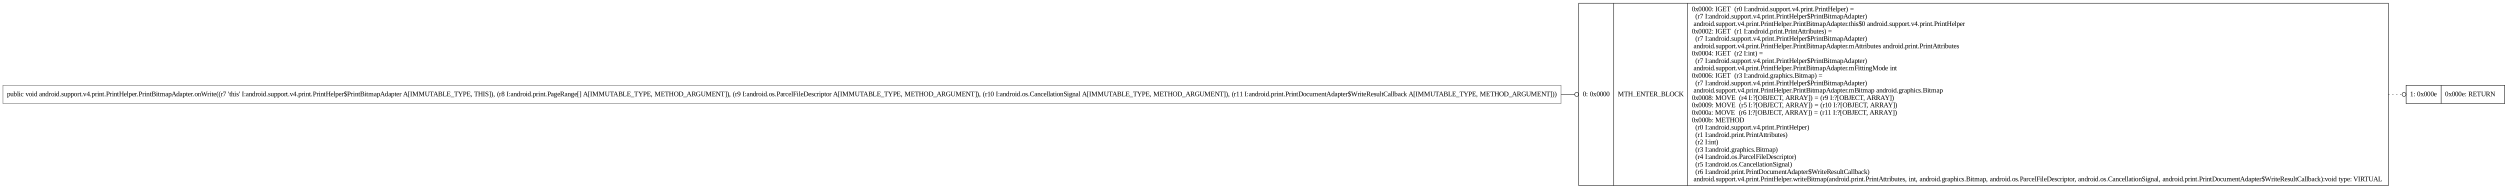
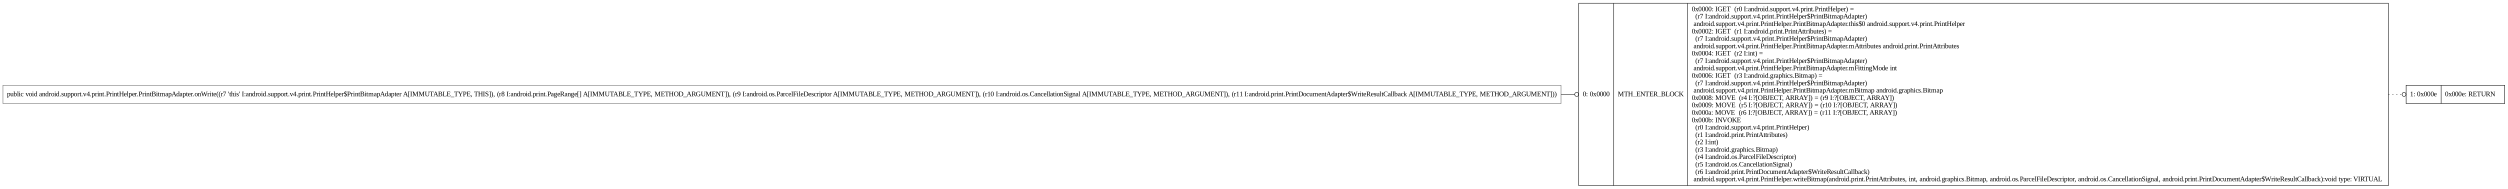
node "0: 0x0000": text "0x000b: METHOD" -> "0x000b: INVOKE"
